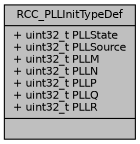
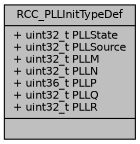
node "RCC_PLLInitTypeDef": text "+ uint32_t PLLP" -> "+ uint36_t PLLP"
